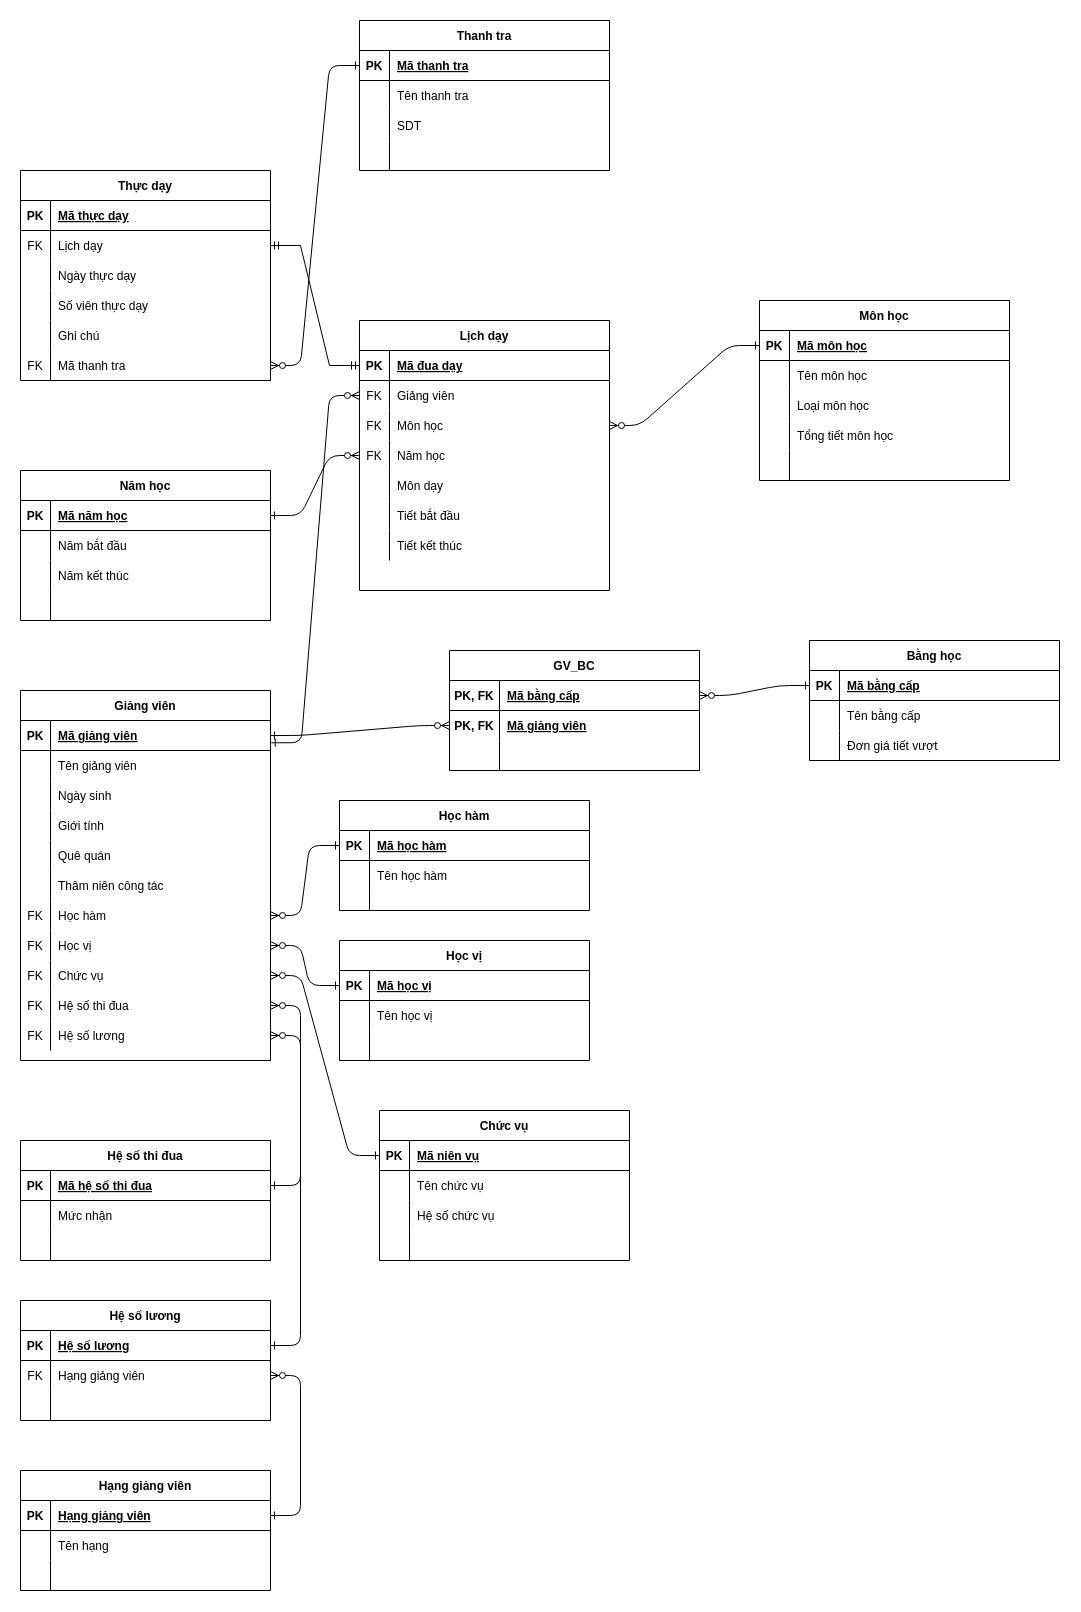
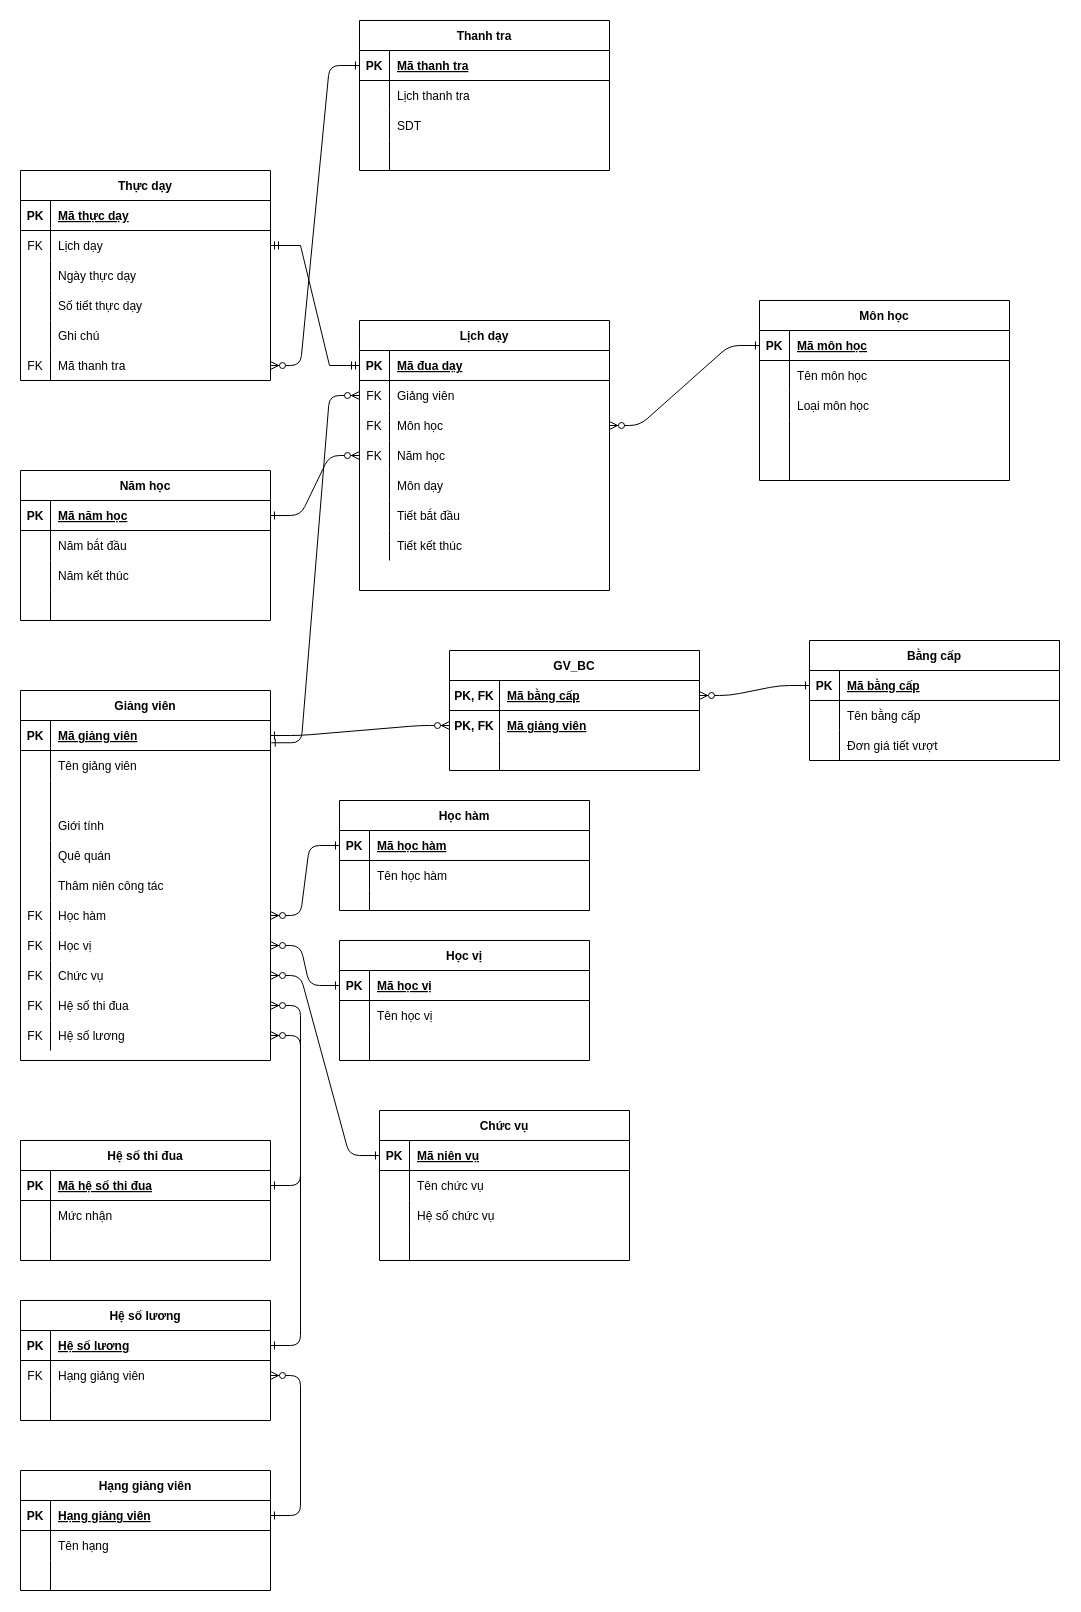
node "Tên thanh tra": label "Tên thanh tra" -> "Lịch thanh tra"
node "Số viên thực dạy": label "Số viên thực dạy" -> "Số tiết thực dạy"
node "Tổng tiết môn học": removed
node "Bằng học": label "Bằng học" -> "Bằng cấp"
node "Ngày sinh": removed
